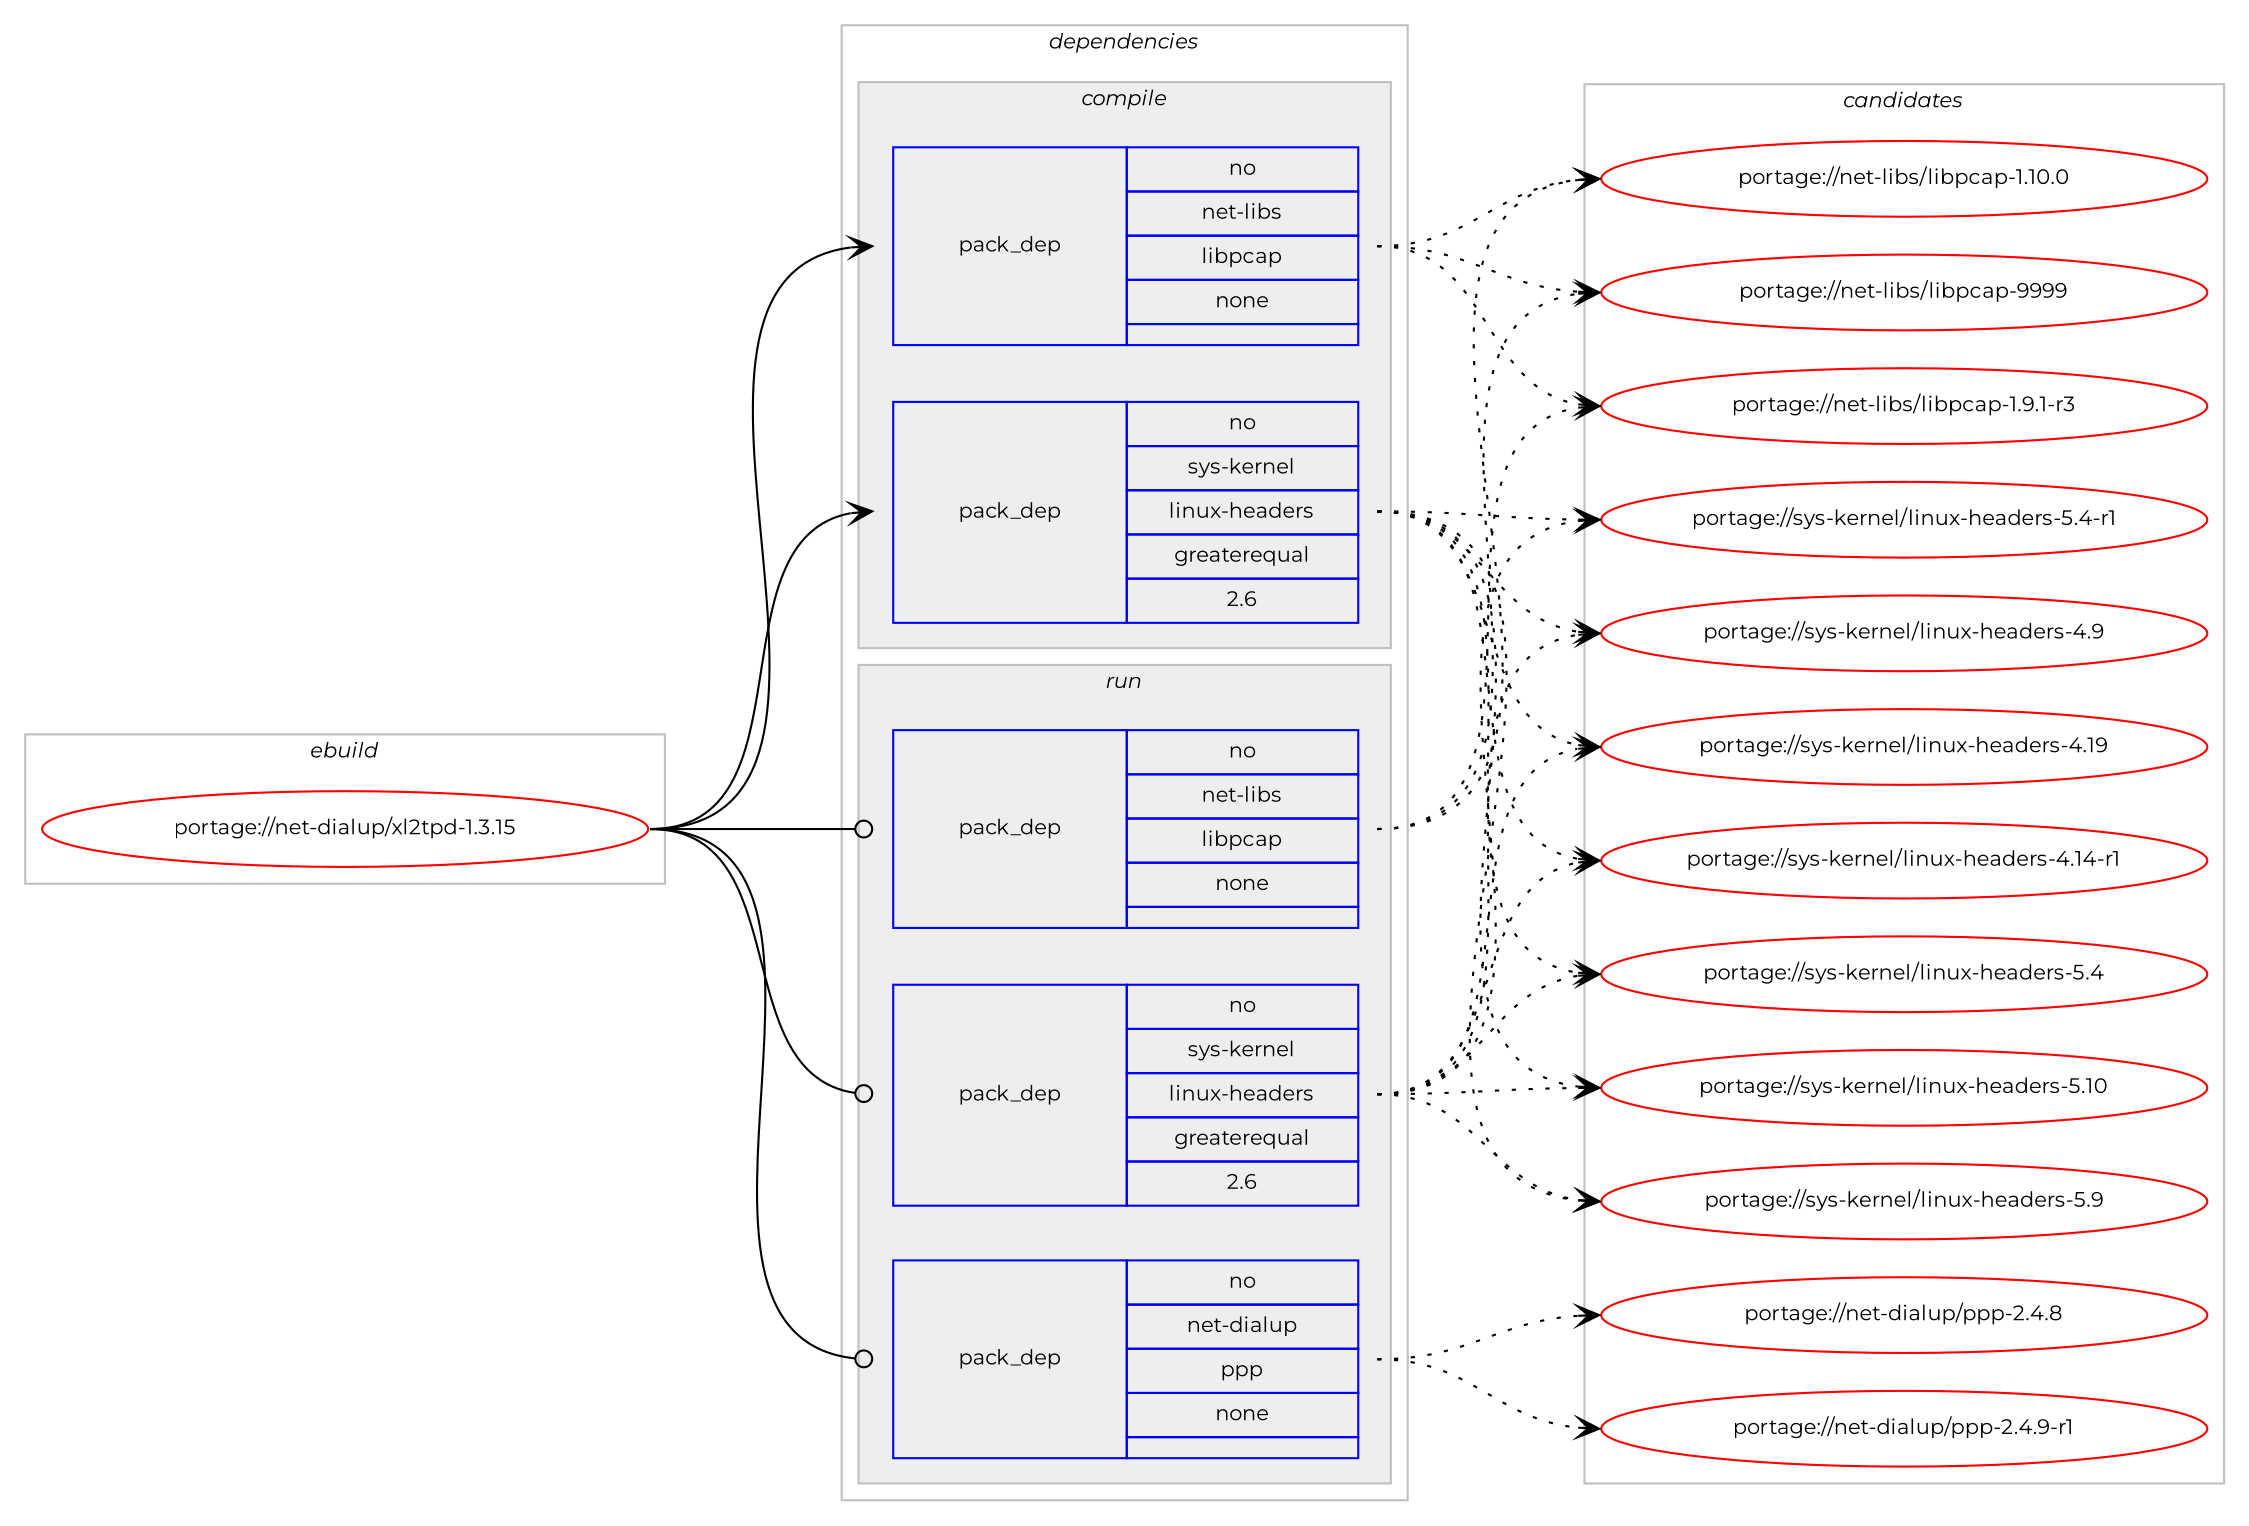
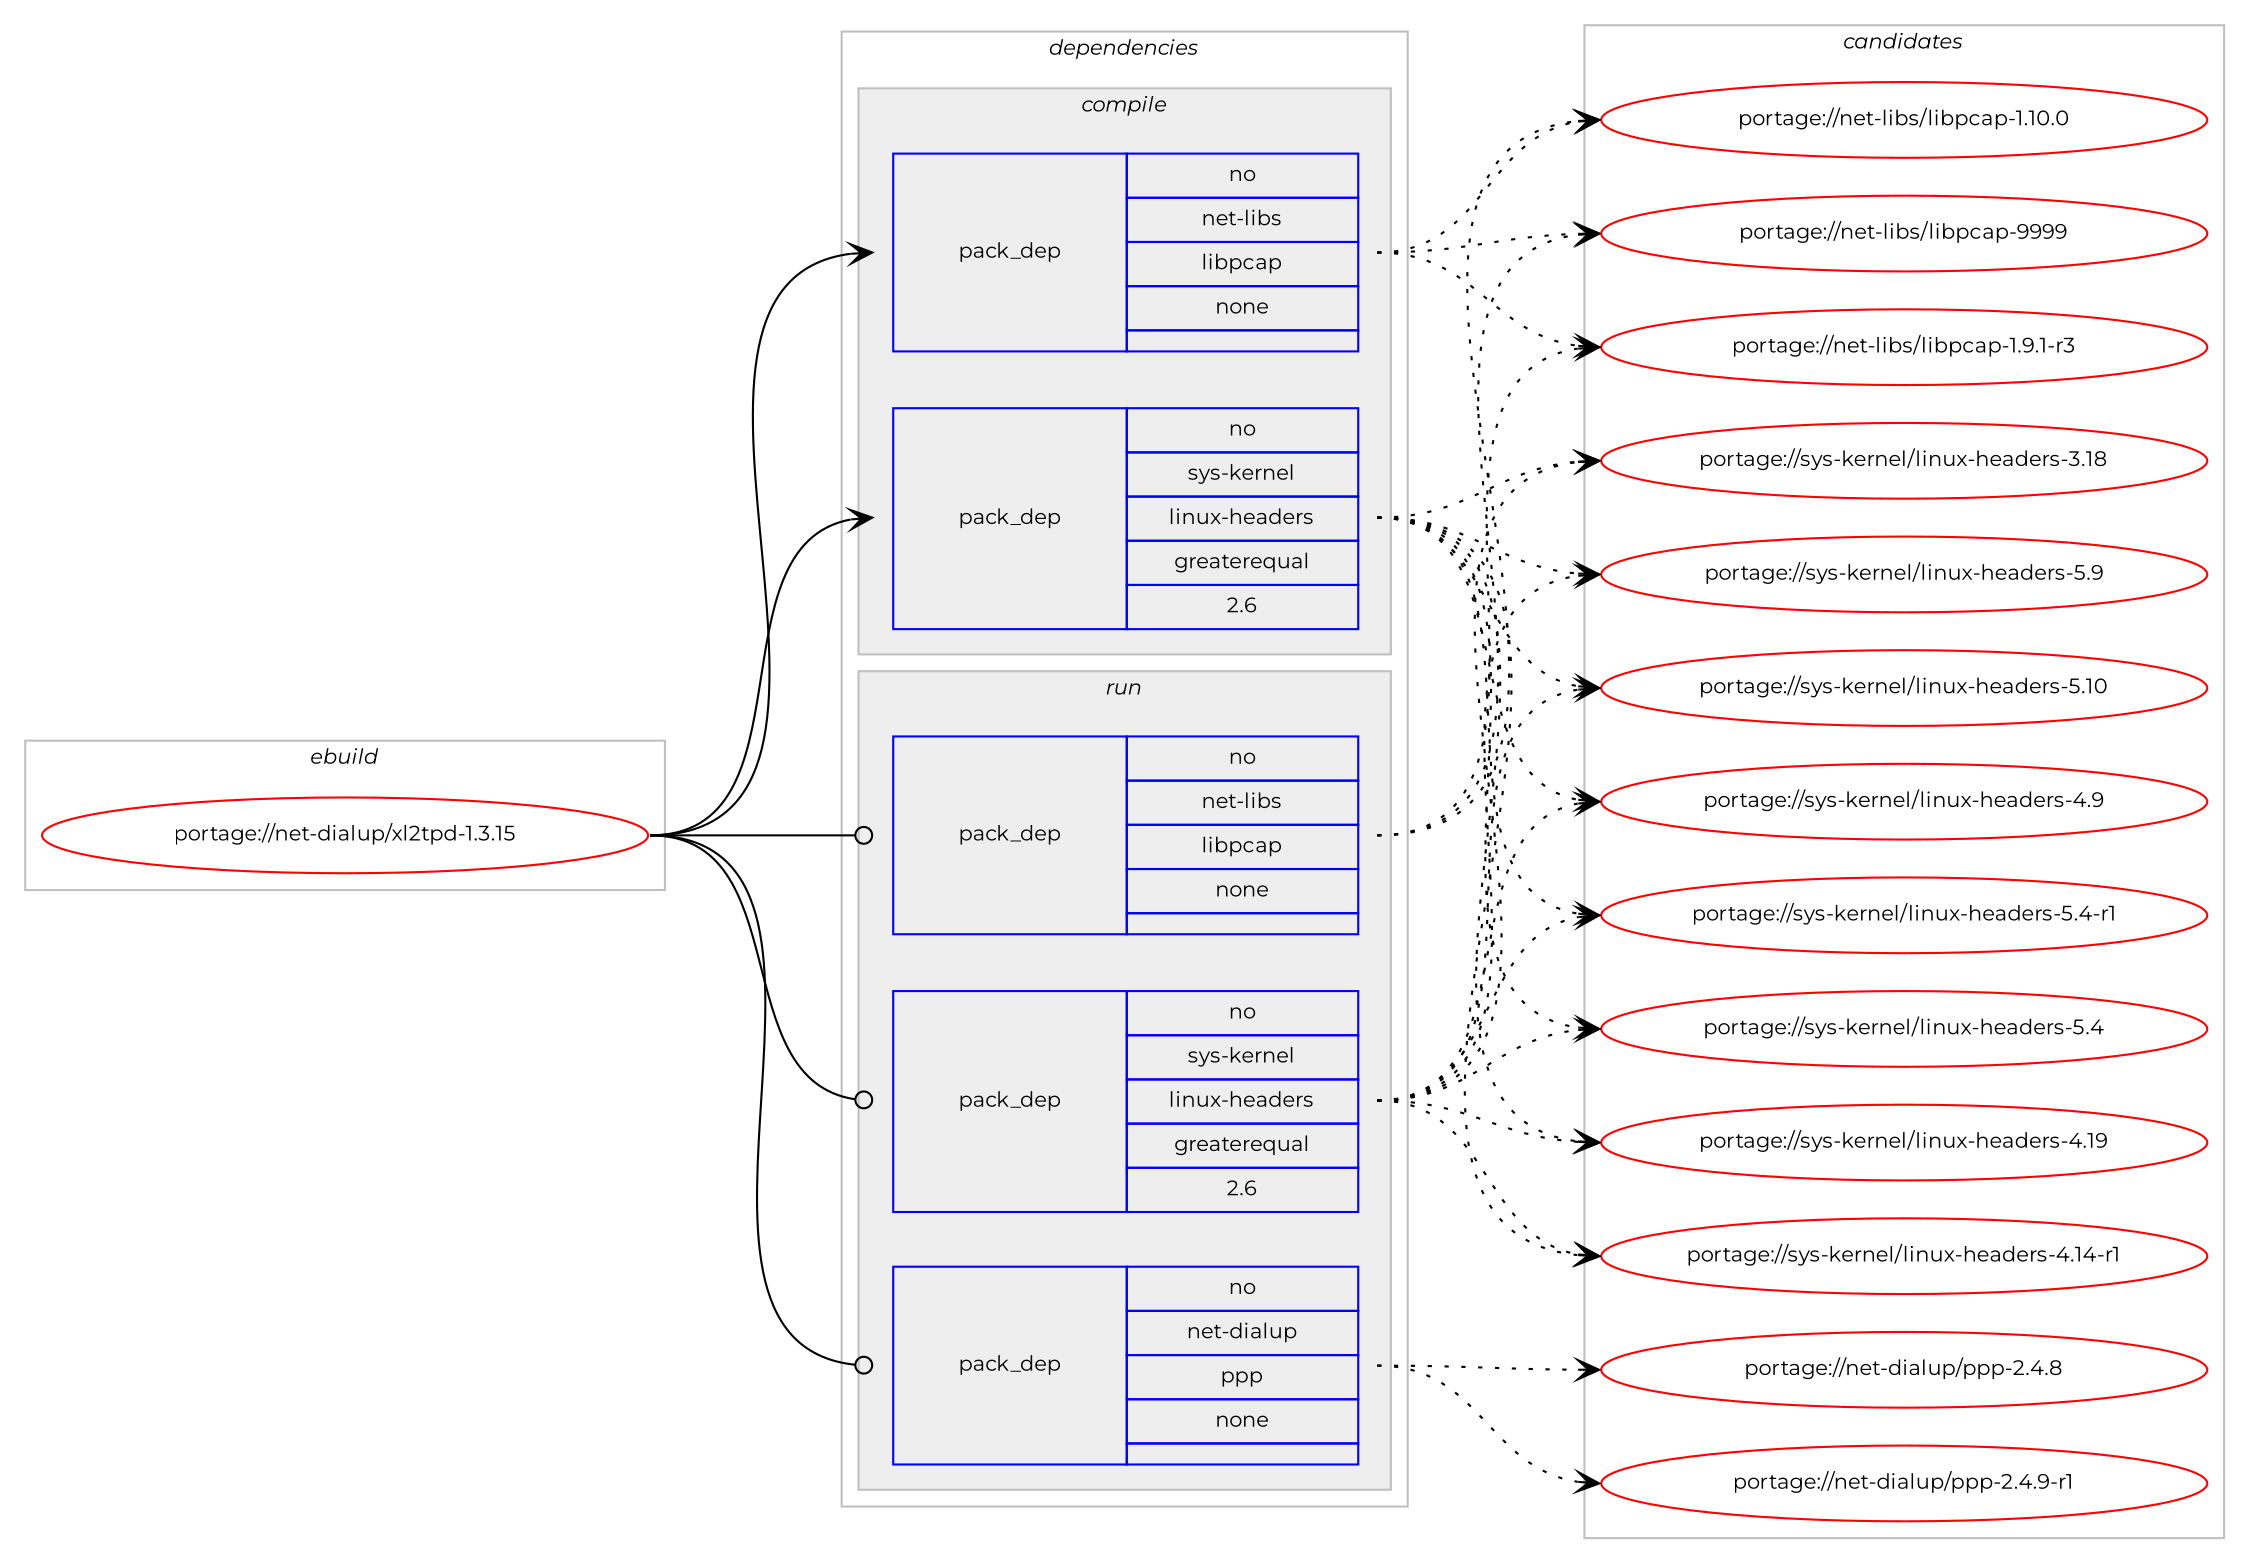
node "portage://sys-kernel/linux-headers-3.18": added
